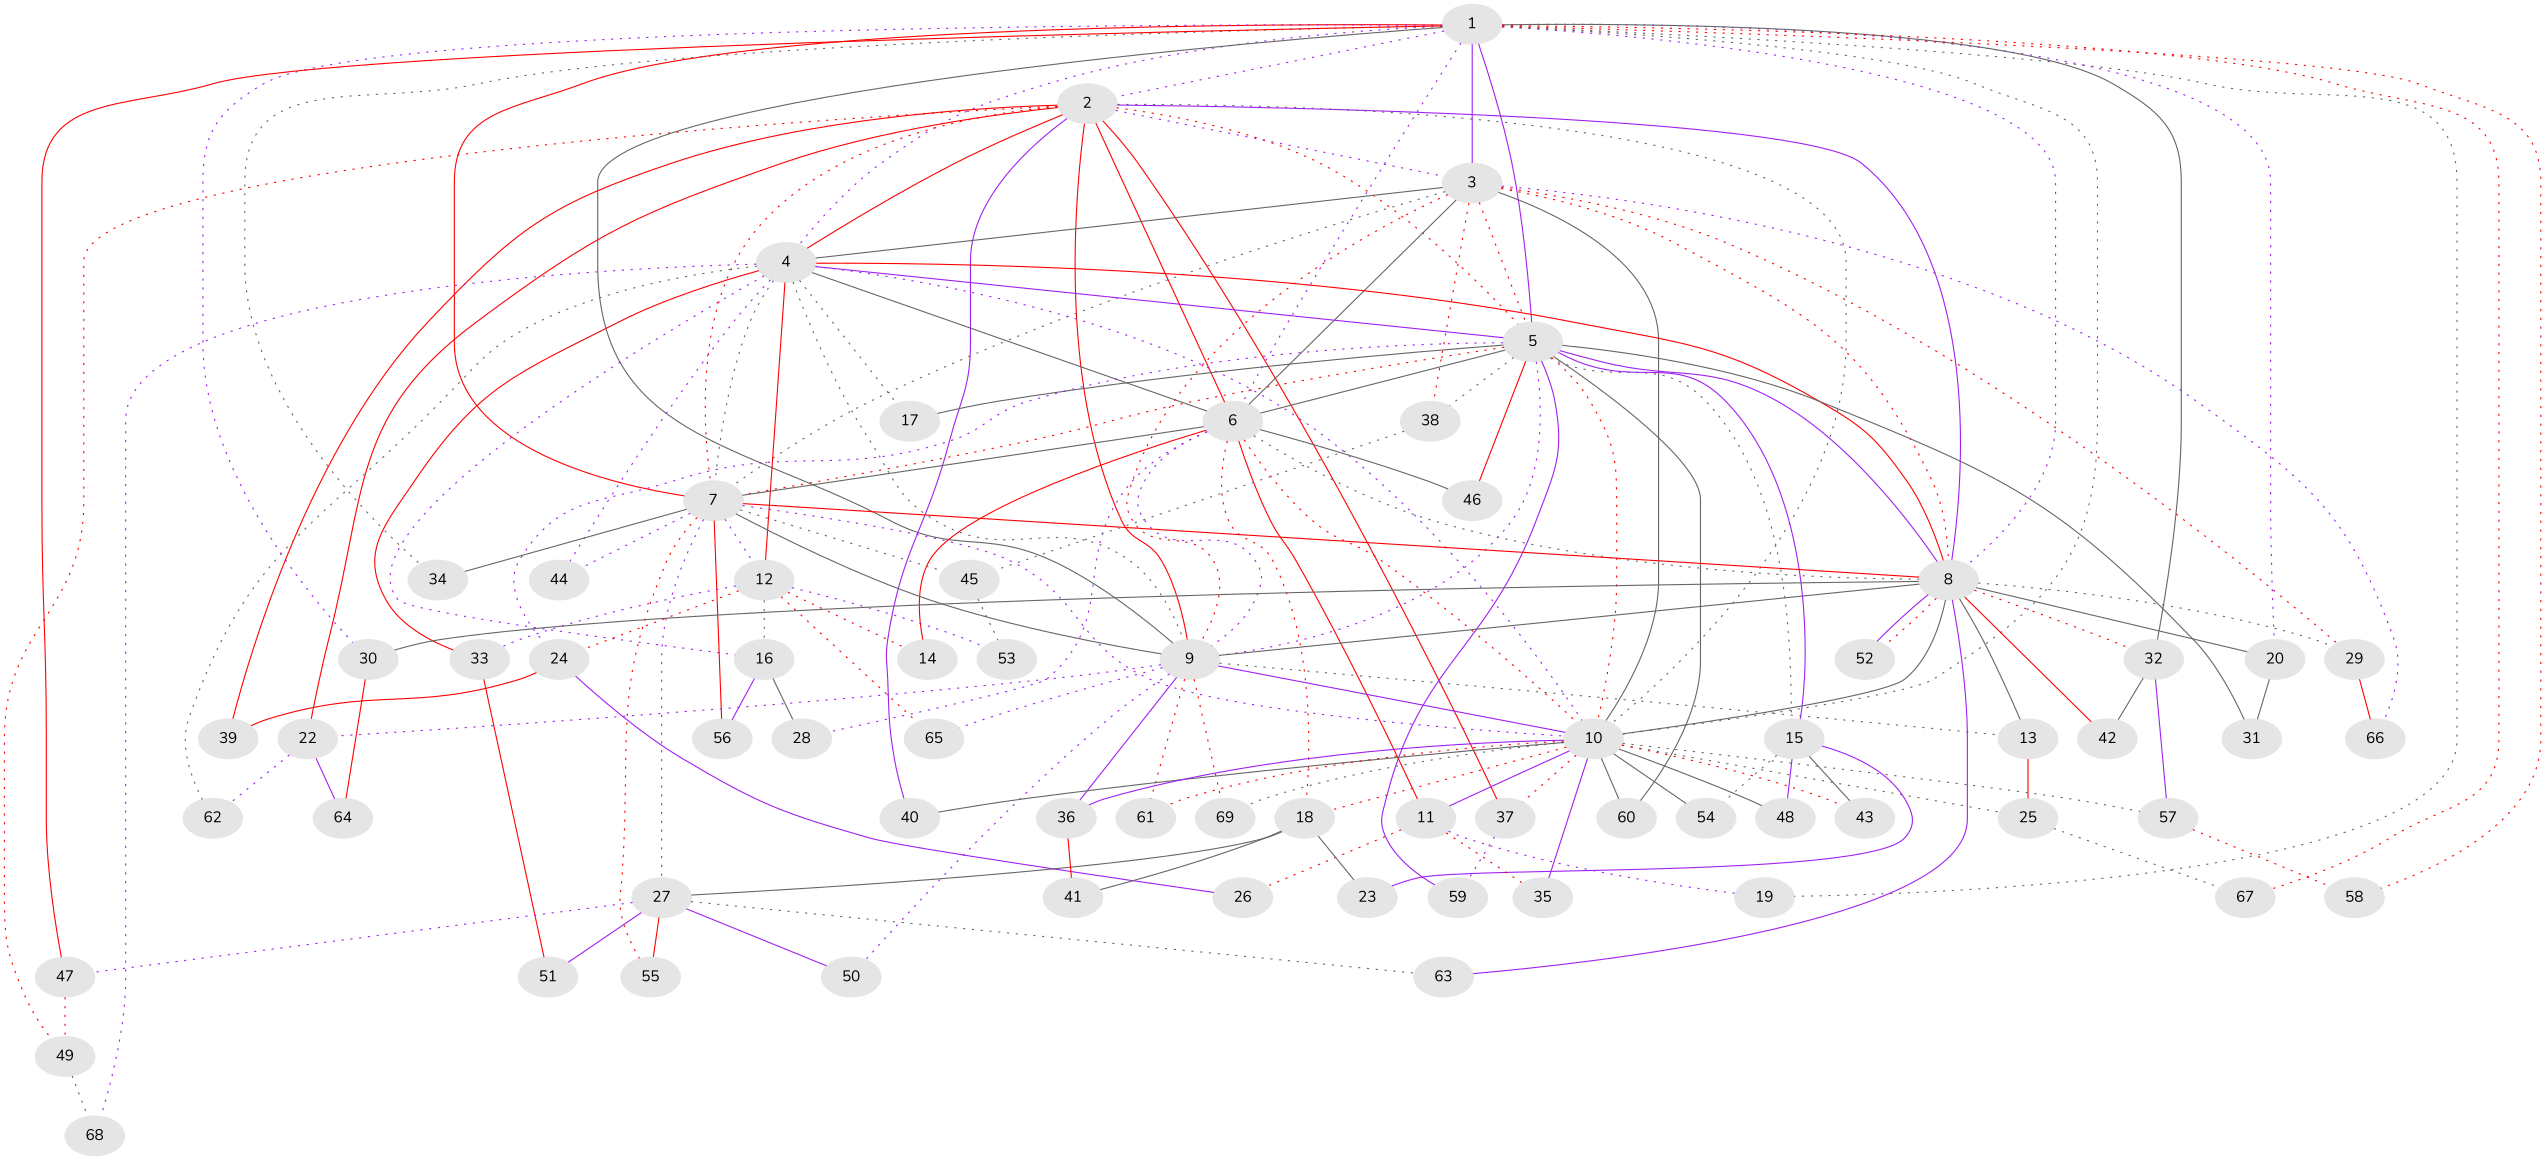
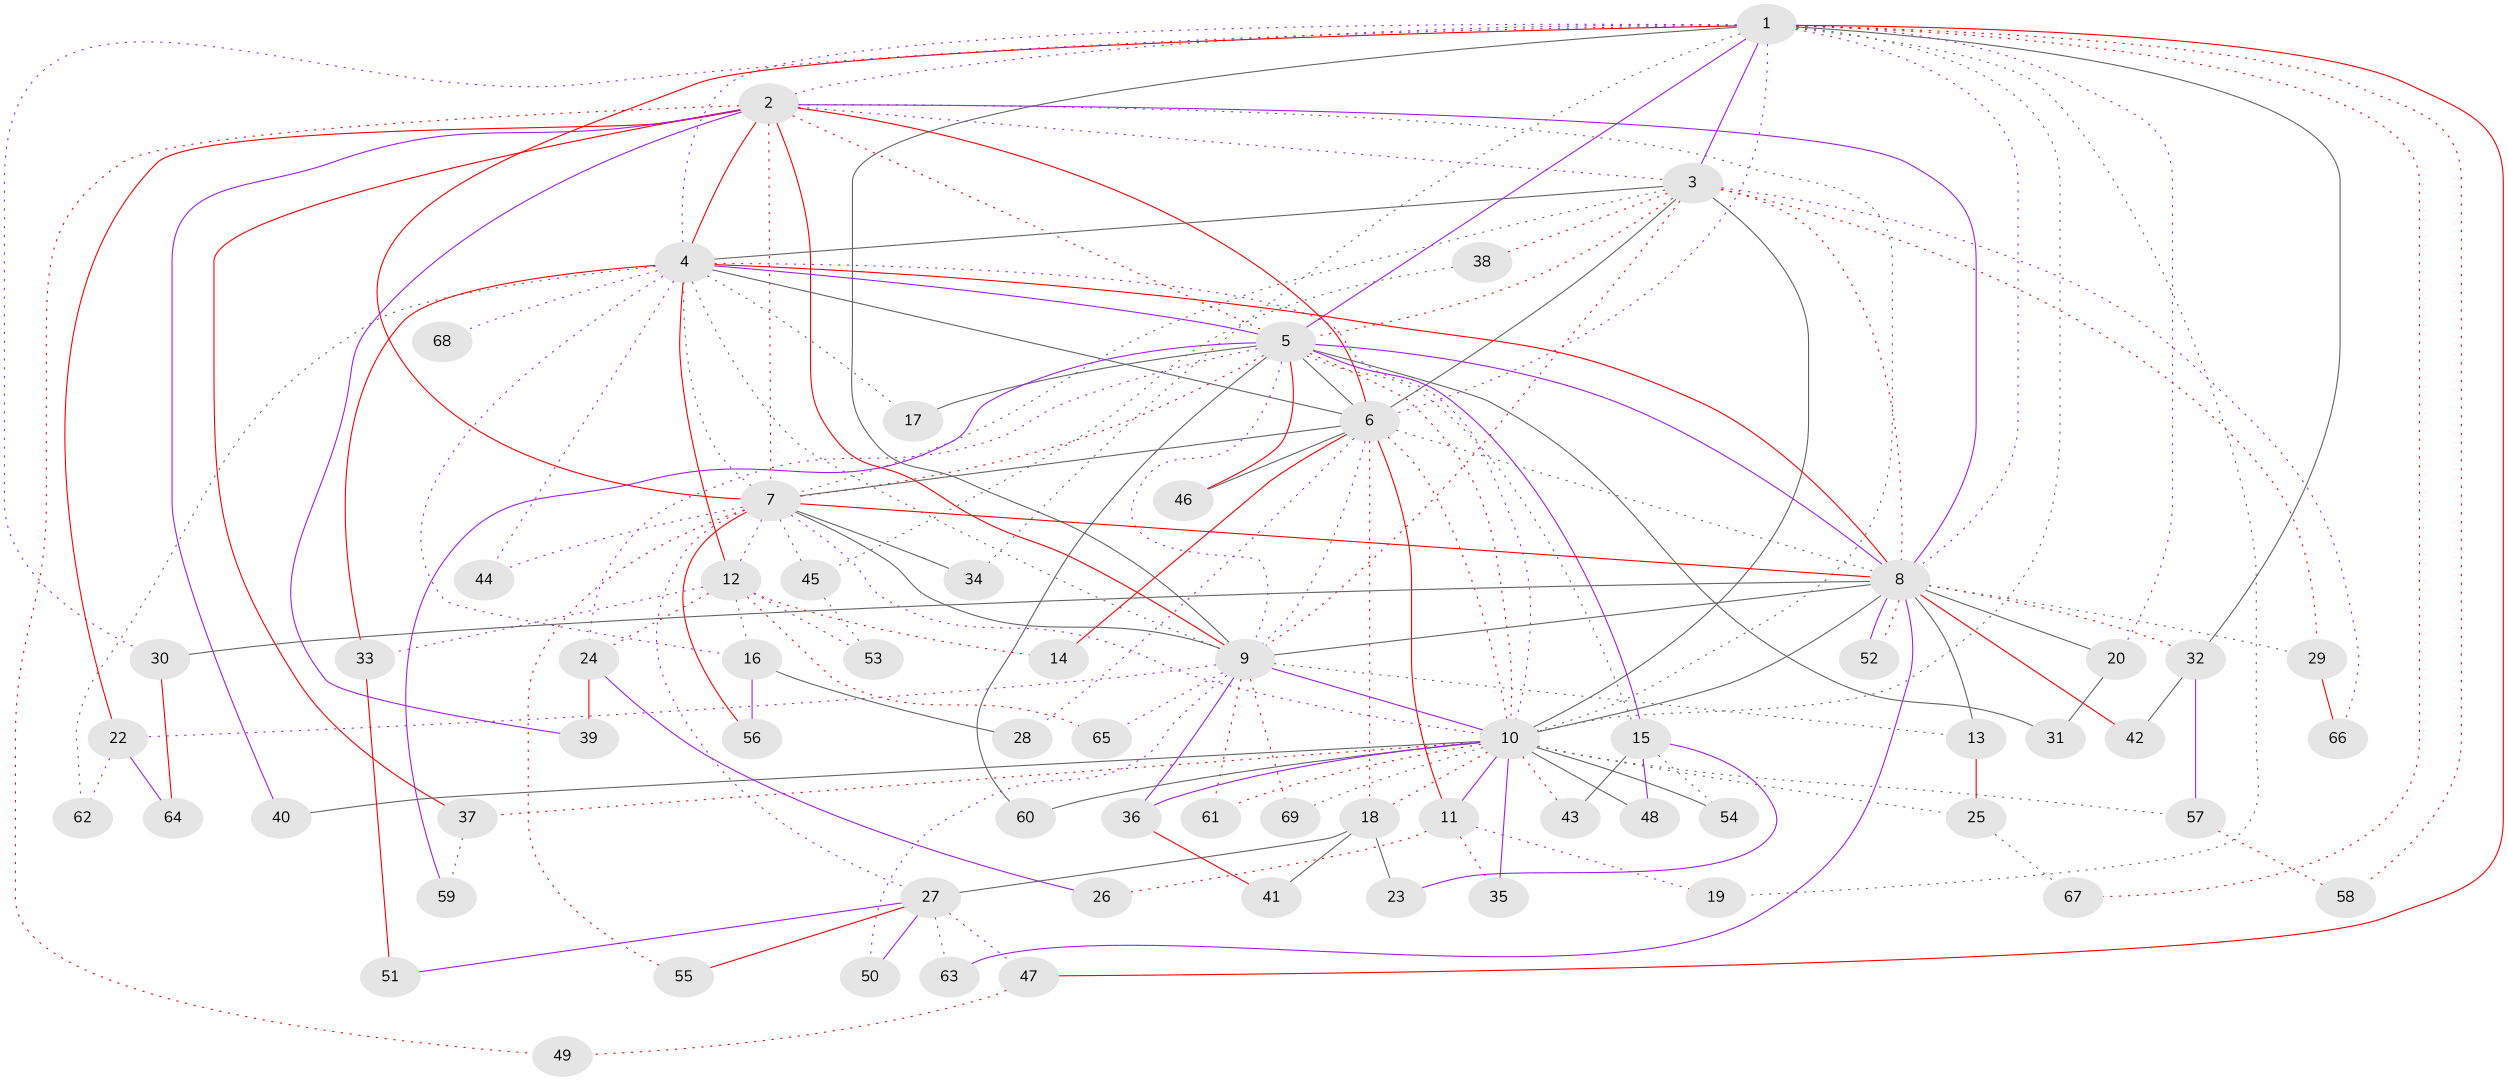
edge "2" -- "39": color red -> purple
edge "5" -- "38": removed
edge "49" -- "68": removed
